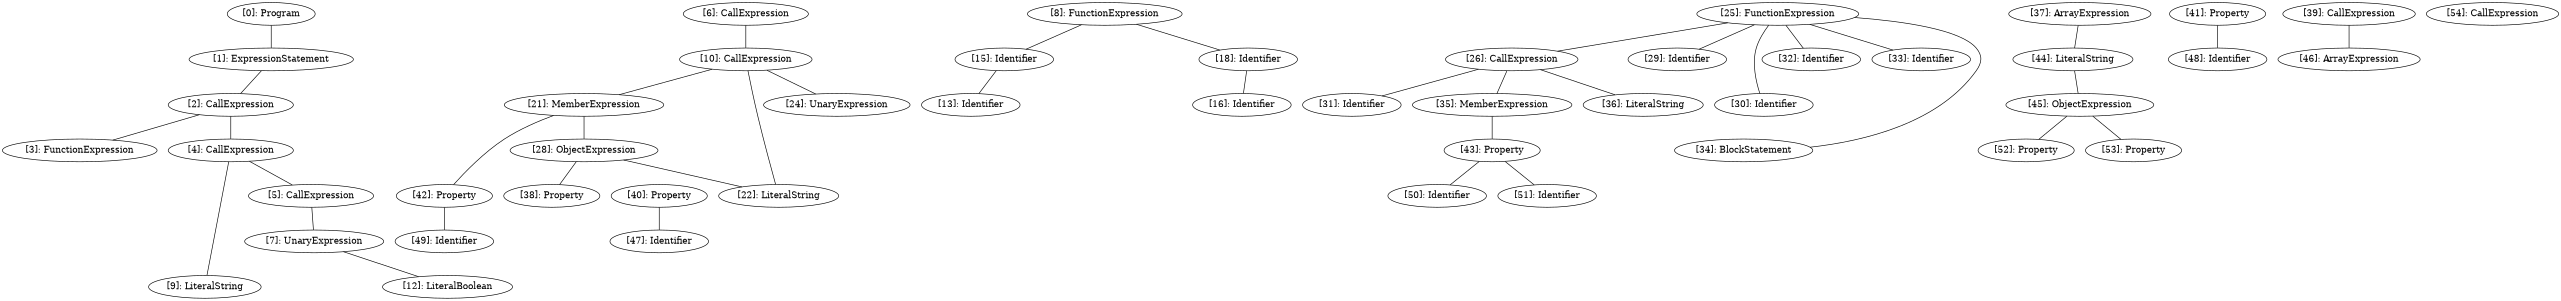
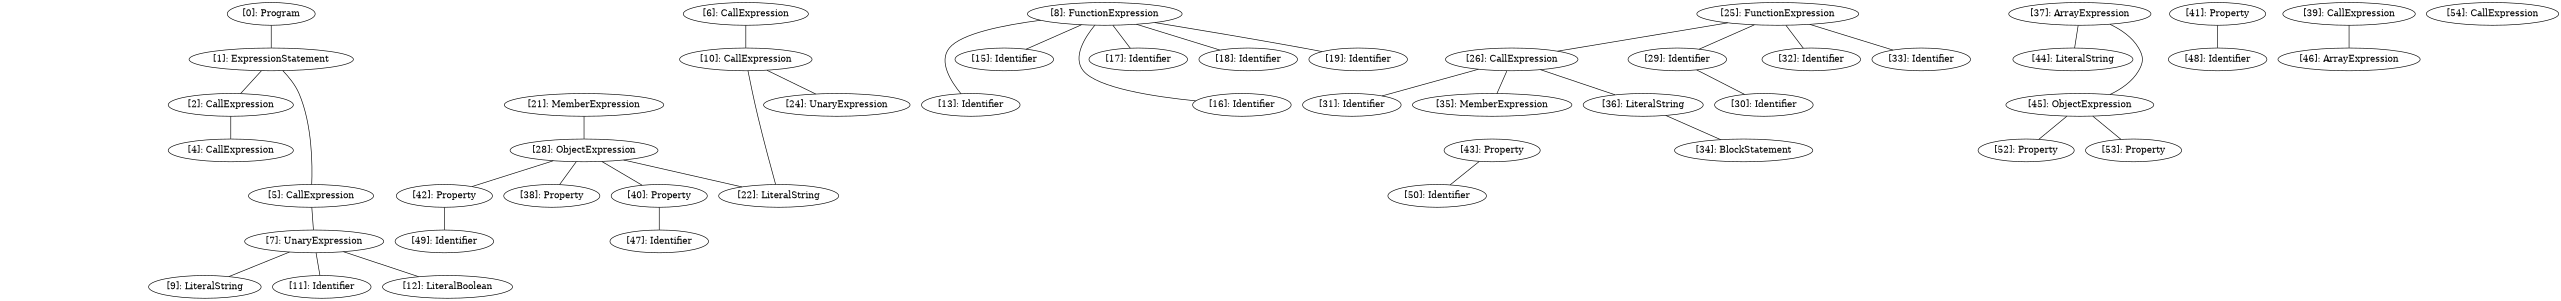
edge "[25]: FunctionExpression" -- "[30]: Identifier": now "[29]: Identifier" -- "[30]: Identifier"
node "[17]: Identifier": added
node "[19]: Identifier": added
edge "[10]: CallExpression" -- "[21]: MemberExpression": removed
edge "[15]: Identifier" -- "[13]: Identifier": now "[8]: FunctionExpression" -- "[13]: Identifier"
edge "[18]: Identifier" -- "[16]: Identifier": now "[8]: FunctionExpression" -- "[16]: Identifier"
edge "[44]: LiteralString" -- "[45]: ObjectExpression": now "[37]: ArrayExpression" -- "[45]: ObjectExpression"
edge "[25]: FunctionExpression" -- "[34]: BlockStatement": now "[36]: LiteralString" -- "[34]: BlockStatement"
edge "[35]: MemberExpression" -- "[43]: Property": removed
edge "[21]: MemberExpression" -- "[42]: Property": now "[28]: ObjectExpression" -- "[42]: Property"
node "[3]: FunctionExpression": removed
edge "[4]: CallExpression" -- "[5]: CallExpression": now "[1]: ExpressionStatement" -- "[5]: CallExpression"
edge "[28]: ObjectExpression" -- "[40]: Property": added
node "[51]: Identifier": removed
edge "[4]: CallExpression" -- "[9]: LiteralString": now "[7]: UnaryExpression" -- "[9]: LiteralString"
node "[11]: Identifier": added
